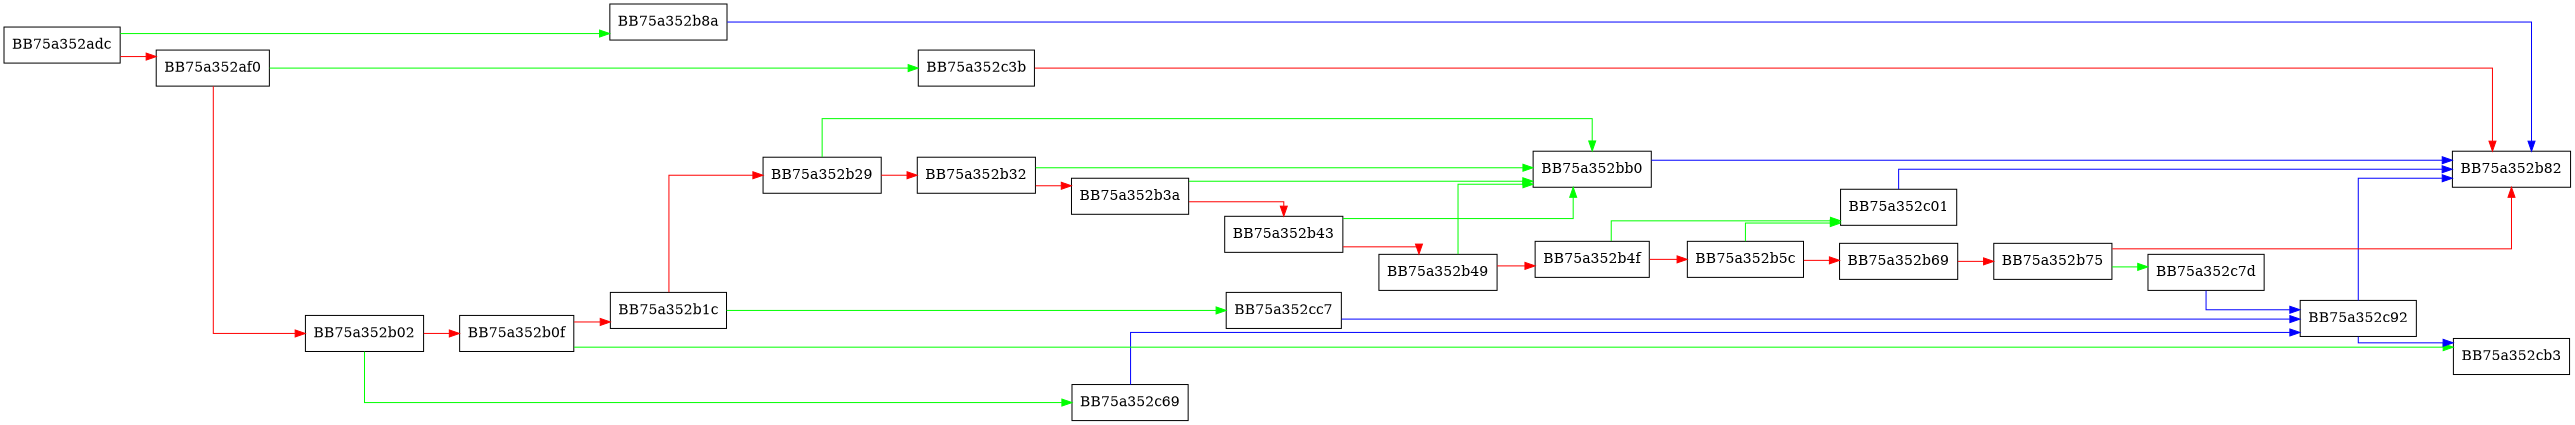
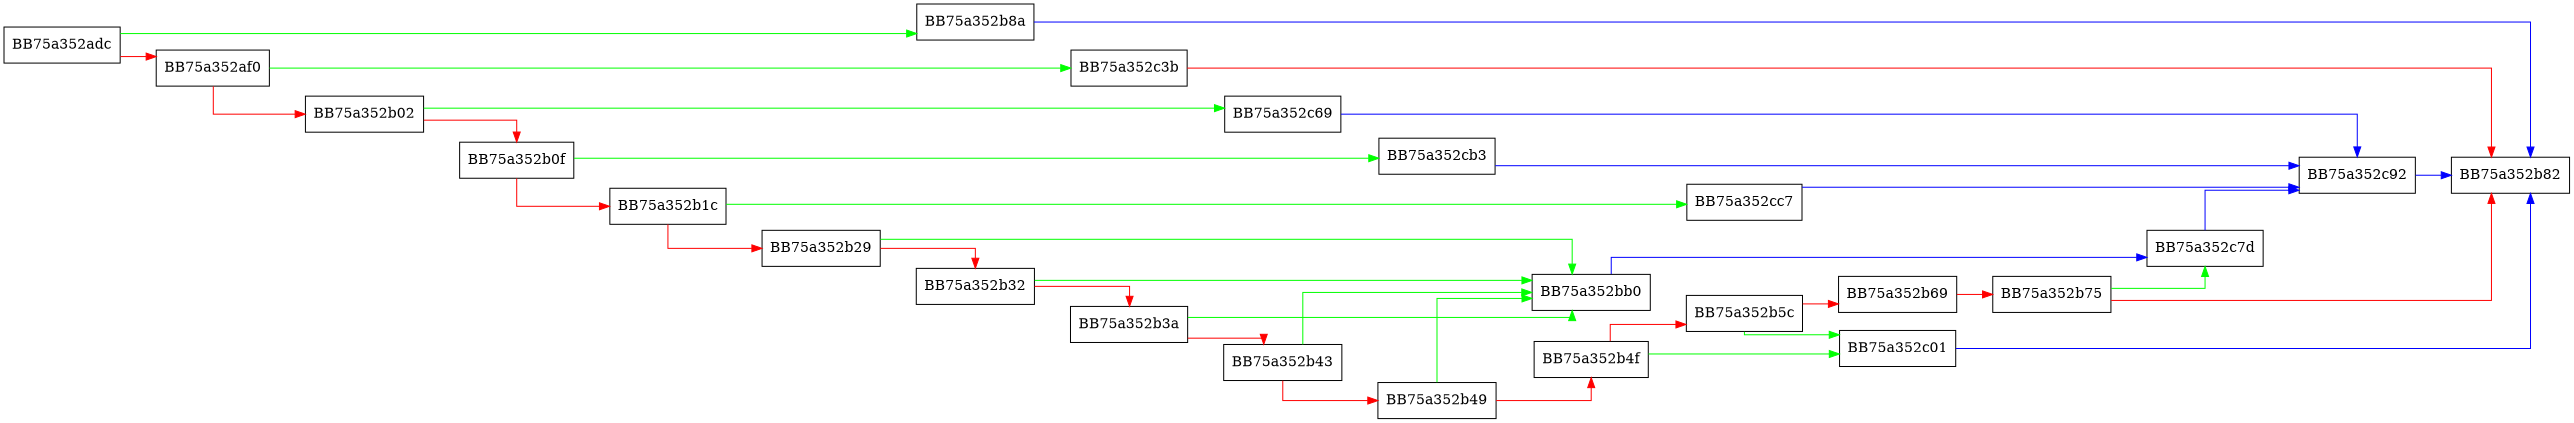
edge "BB75a352bb0" -> "BB75a352b82": now "BB75a352bb0" -> "BB75a352c7d"
edge "BB75a352c92" -> "BB75a352cb3": reversed
